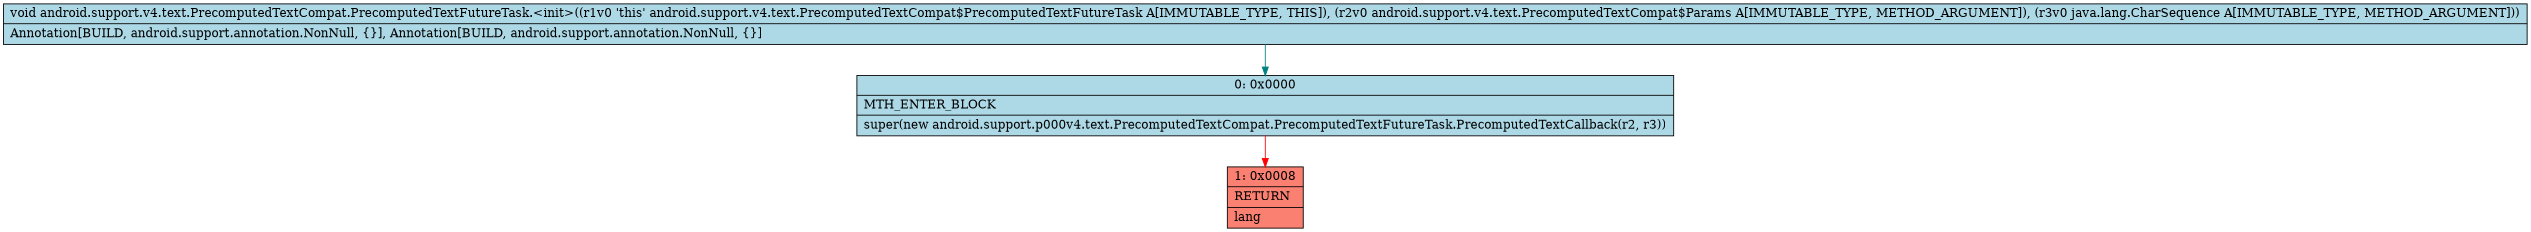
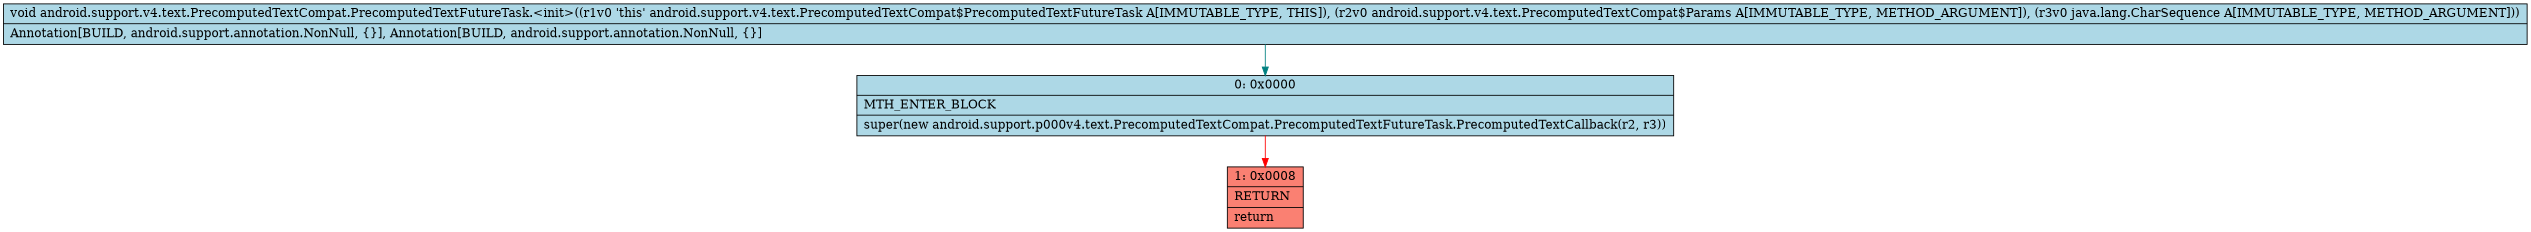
node "1: 0x0008": text "lang" -> "return"
